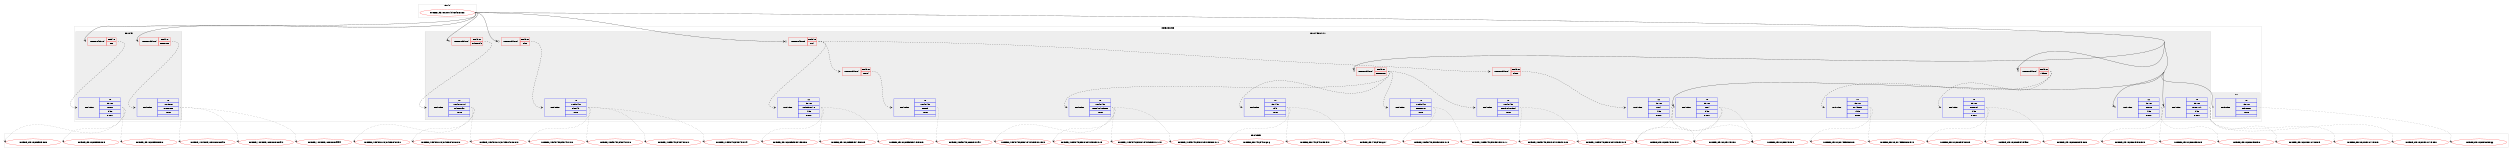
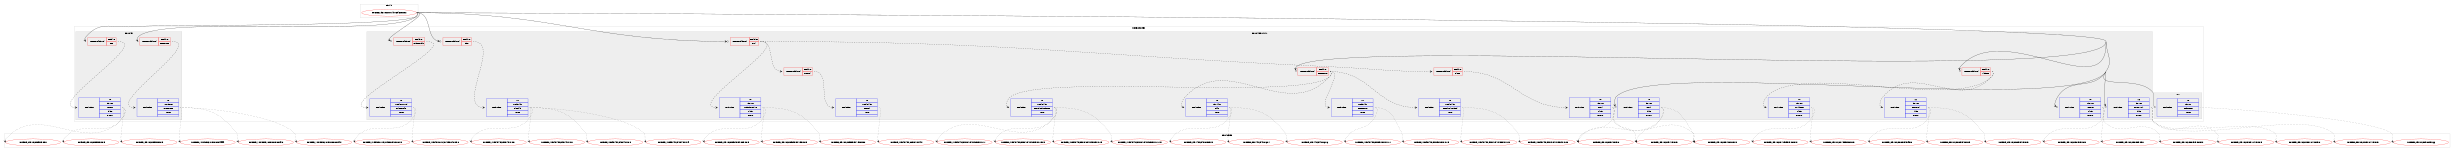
node "portage://media-sound/pulseaudio-12.2-r2": removed
